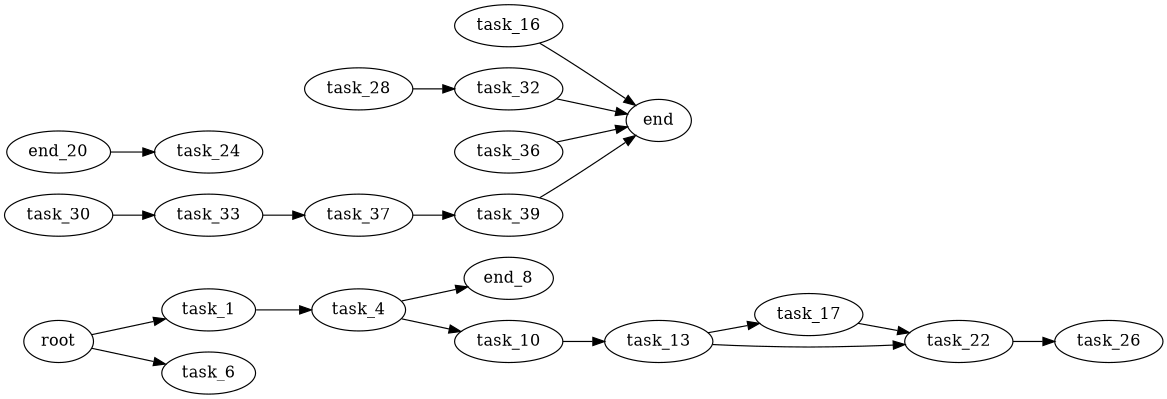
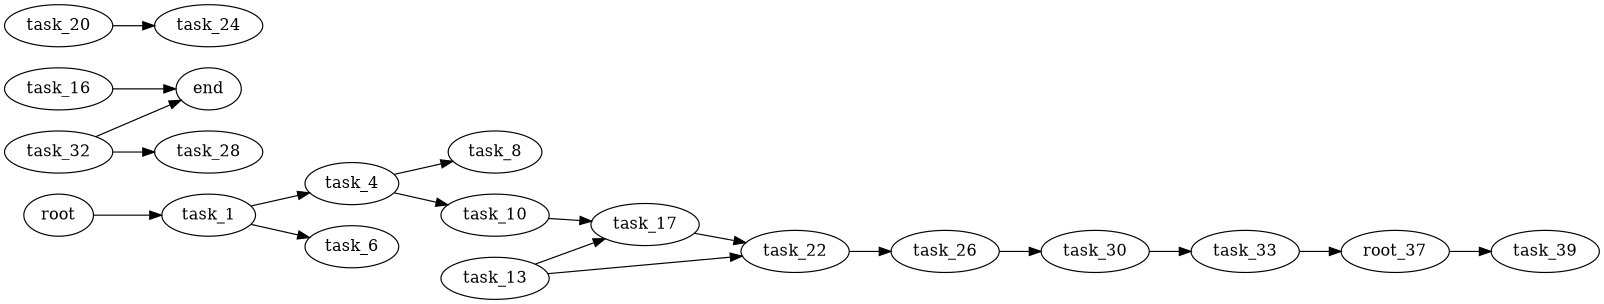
edge "task_28" -> "task_32": reversed
node "end_20": label "end_20" -> "task_20"
node "task_36": removed
edge "task_39" -> "end": removed
node "task_37": label "task_37" -> "root_37"
edge "task_26" -> "task_30": added
node "end_8": label "end_8" -> "task_8"
edge "task_10" -> "task_13": now "task_10" -> "task_17"
edge "root" -> "task_6": now "task_1" -> "task_6"
